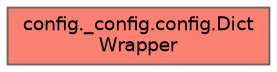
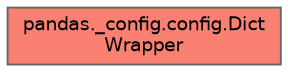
node "config._config.config.Dict Wrapper": label "config._config.config.Dict Wrapper" -> "pandas._config.config.Dict Wrapper"
